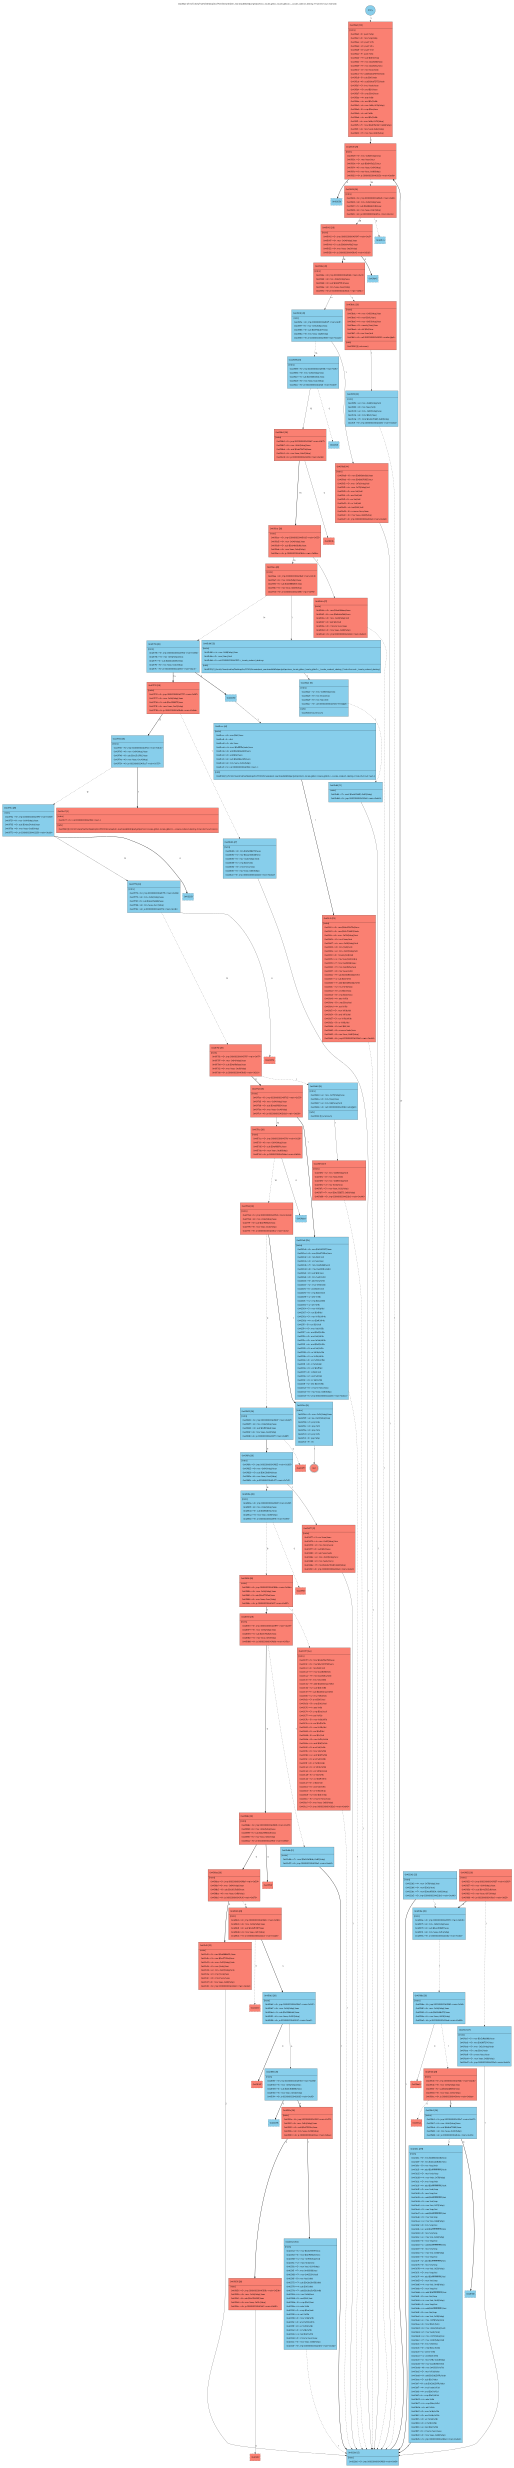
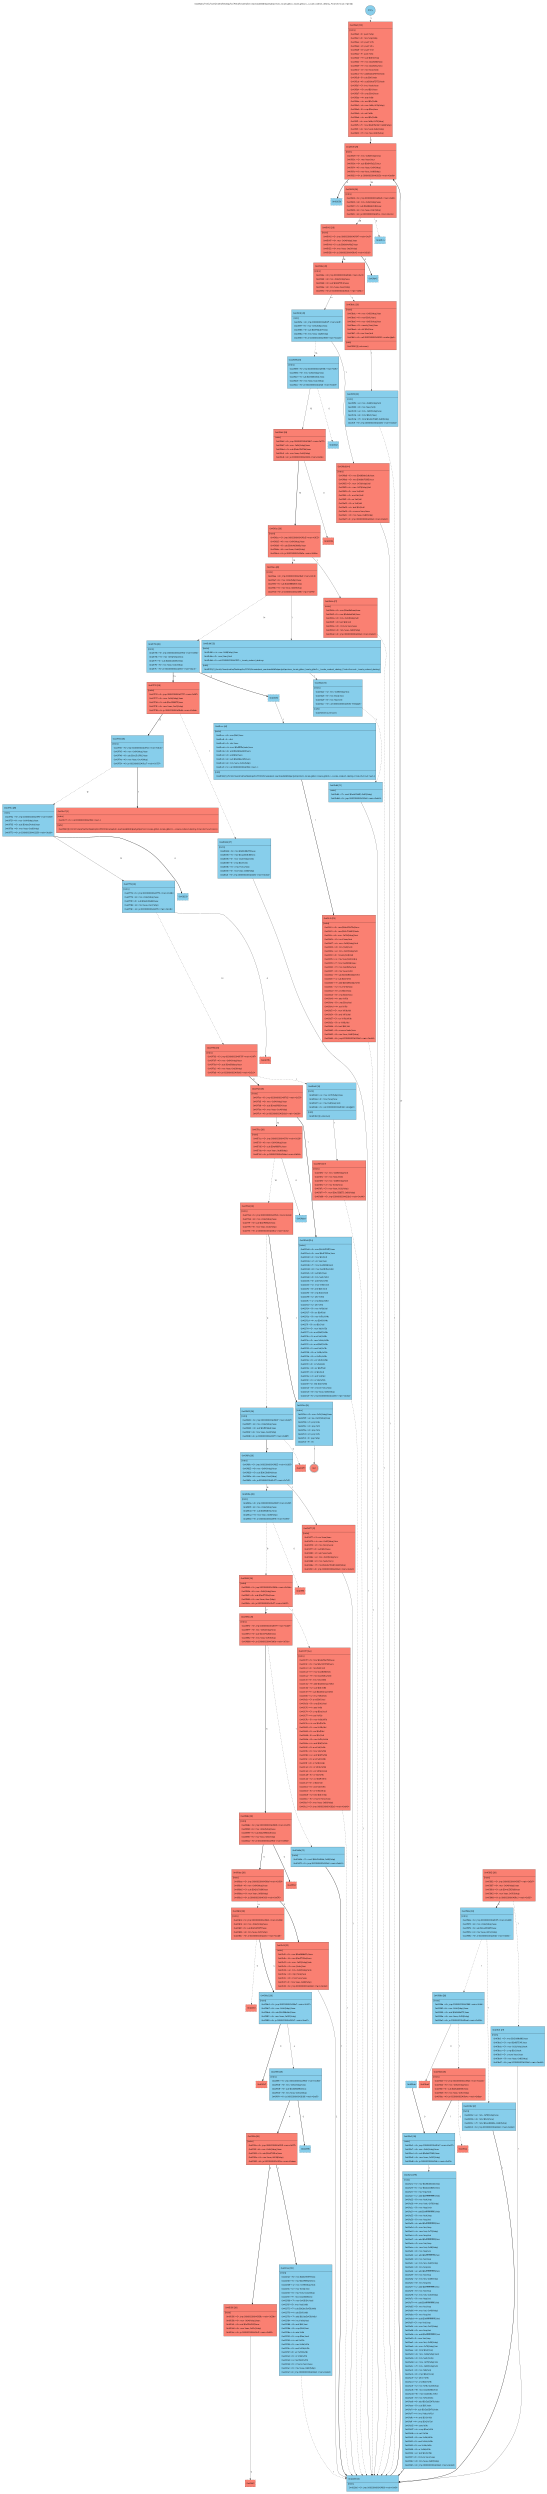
edge "0x4020b2 [22]" -> "0x40196e [28]": reversed
edge "0x4019c2 [28]" -> "0x4019de": reversed
